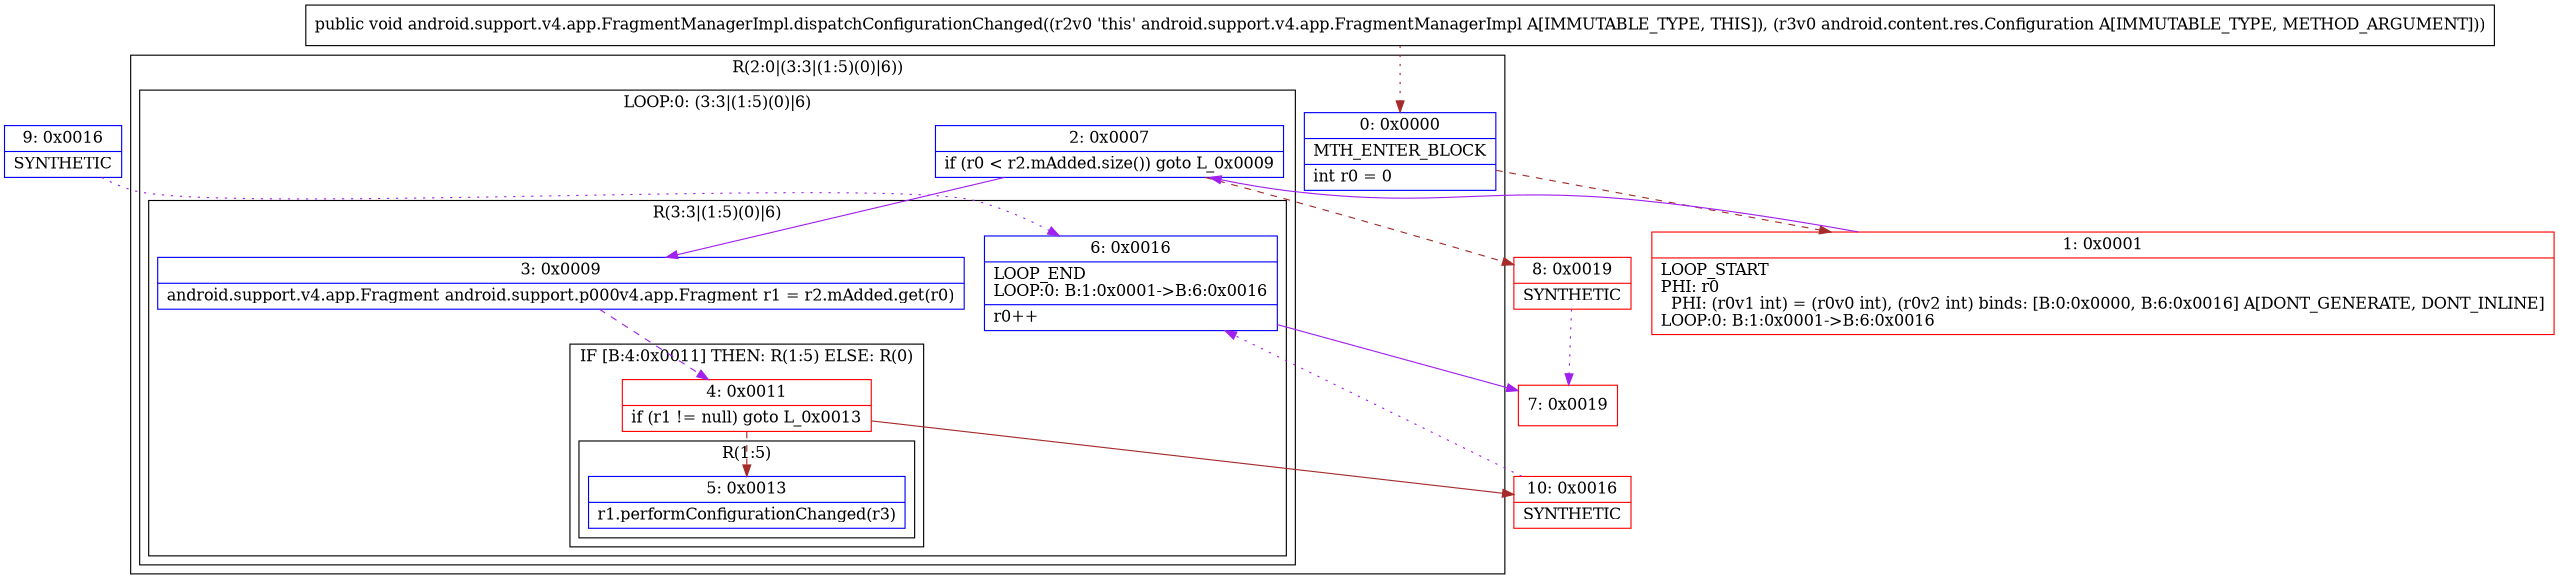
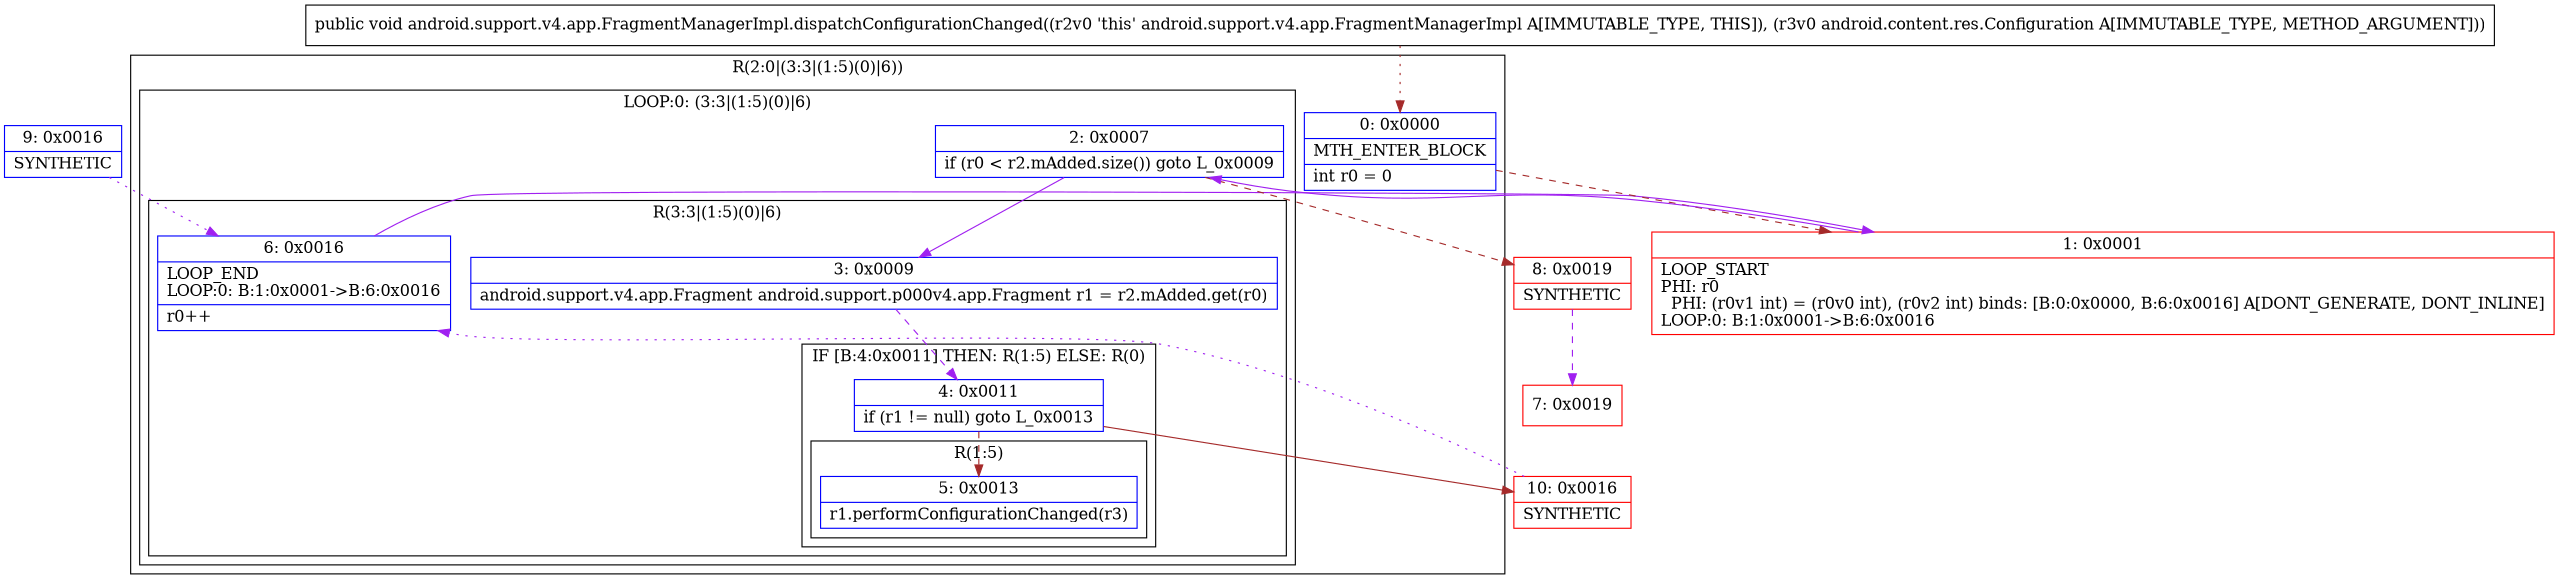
edge "8: 0x0019" -> "7: 0x0019": style dotted -> dashed
edge "6: 0x0016" -> "7: 0x0019": now "6: 0x0016" -> "1: 0x0001"
node "4: 0x0011": color red -> blue
